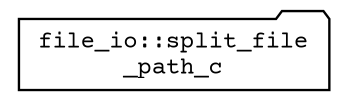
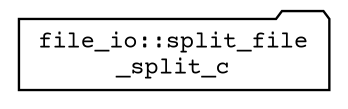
node "file_io::split_file _path_c": label "file_io::split_file _path_c" -> "file_io::split_file _split_c"
